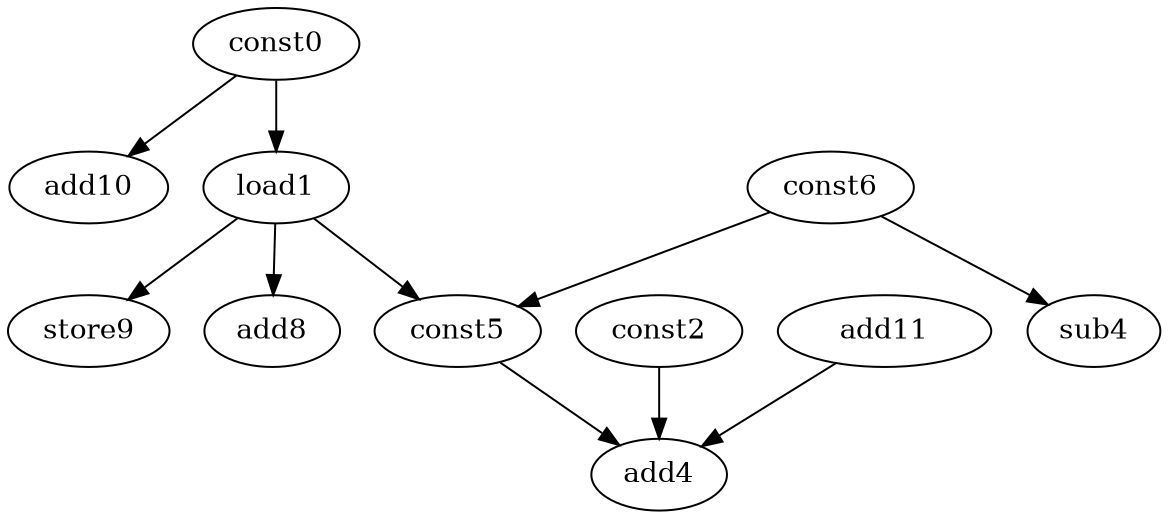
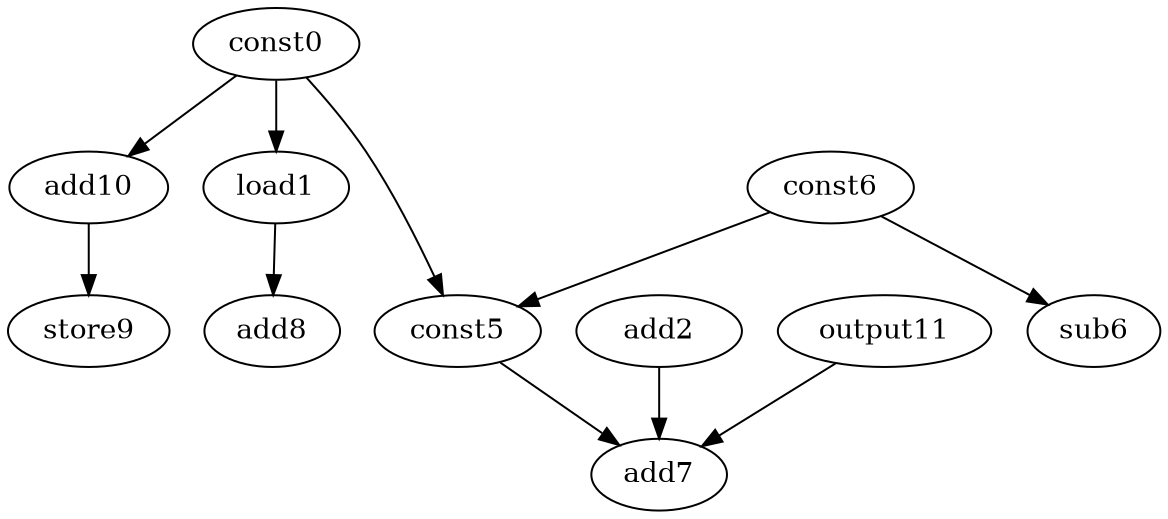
edge "load1" -> "store9": now "add10" -> "store9"
edge "load1" -> "const5": now "const0" -> "const5"
node "const2": label "const2" -> "add2"
node "add11": label "add11" -> "output11"
node "sub4": label "sub4" -> "sub6"
node "add4": label "add4" -> "add7"
